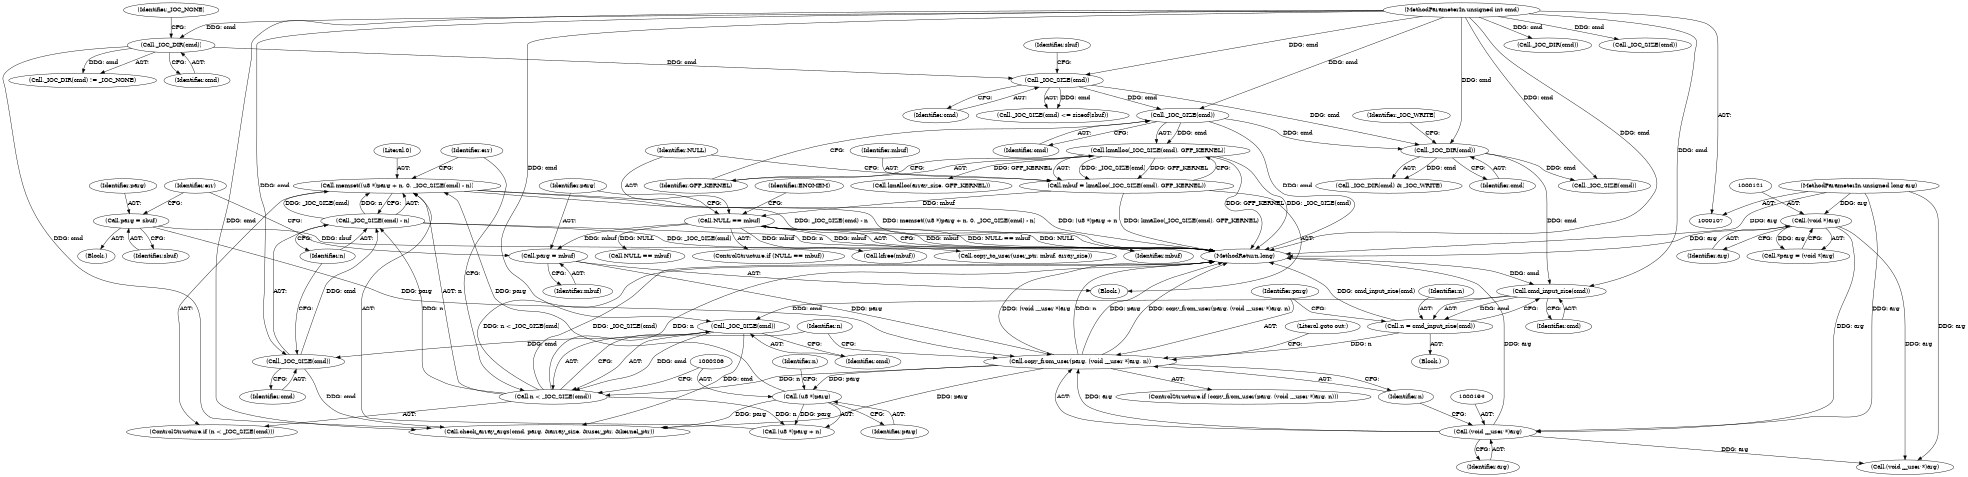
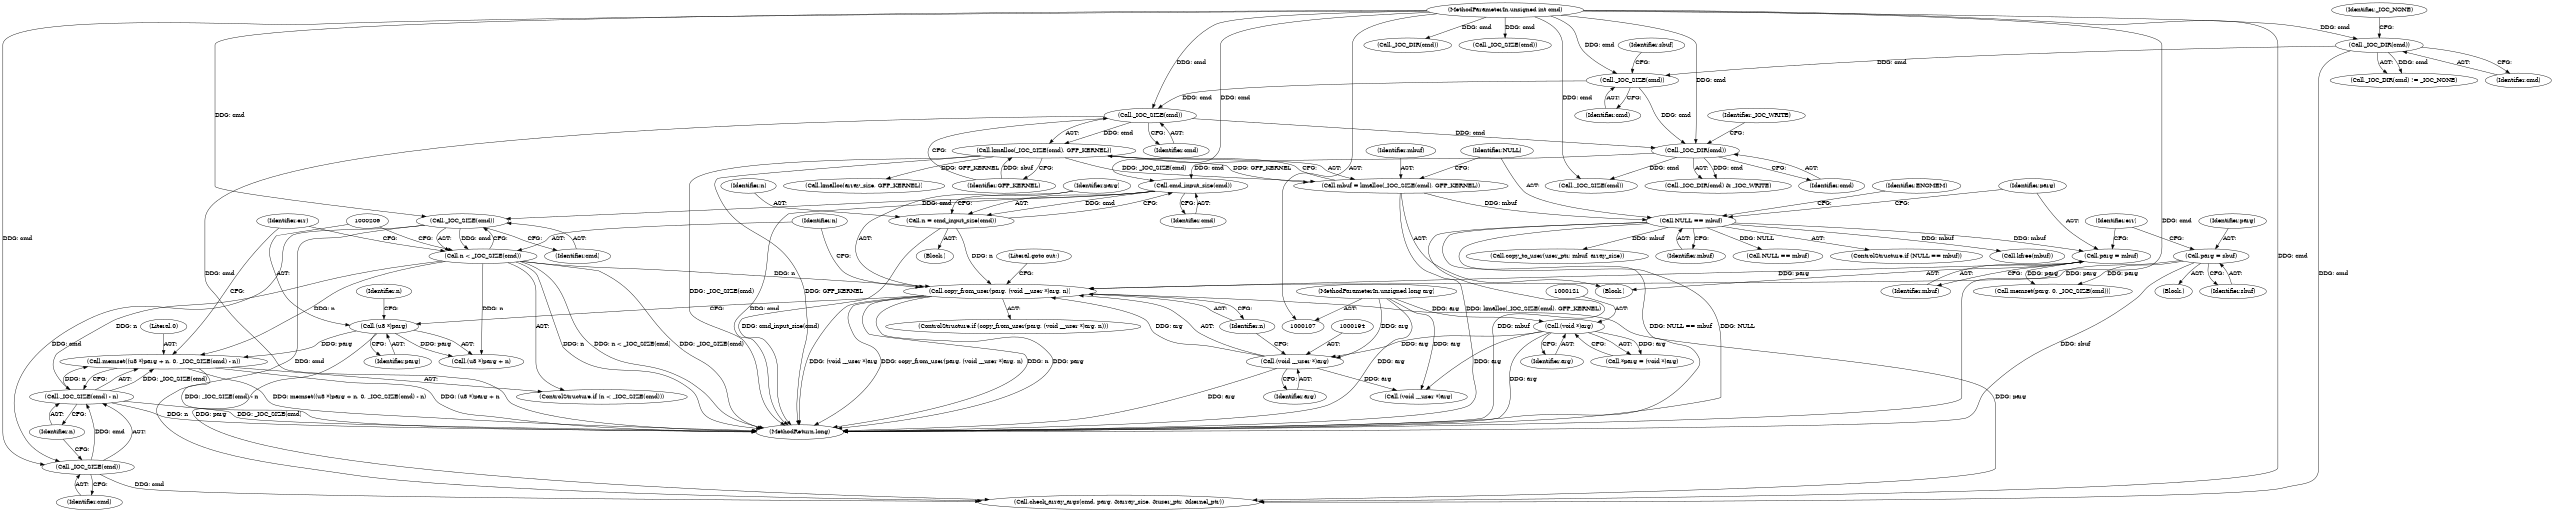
node "(Call,_IOC_SIZE(cmd) <= sizeof(sbuf))": removed
edge "(Identifier,GFP_KERNEL)" -> "(Call,kmalloc(_IOC_SIZE(cmd), GFP_KERNEL))": label "AST: " -> "DDG: sbuf"
edge "(MethodReturn,long)" -> "(Call,cmd_input_size(cmd))": reversed
edge "(Call,n < _IOC_SIZE(cmd))" -> "(Call,memset((u8 *)parg + n, 0, _IOC_SIZE(cmd) - n))": label "AST: n" -> "DDG: n"
node "(Call,memset(parg, 0, _IOC_SIZE(cmd)))": added
edge "(Call,copy_from_user(parg, (void __user *)arg, n))" -> "(Call,n < _IOC_SIZE(cmd))": reversed
edge "(Call,copy_from_user(parg, (void __user *)arg, n))" -> "(Call,(u8 *)parg)": label "DDG: parg" -> "CFG: "
edge "(Call,(u8 *)parg + n)" -> "(Call,memset((u8 *)parg + n, 0, _IOC_SIZE(cmd) - n))": removed, label "AST:"
